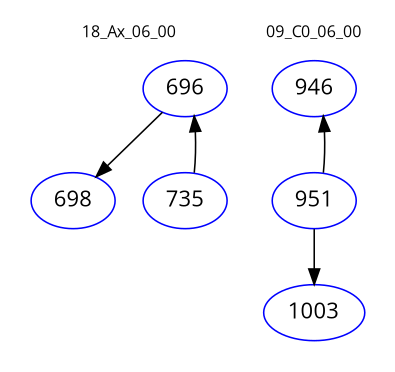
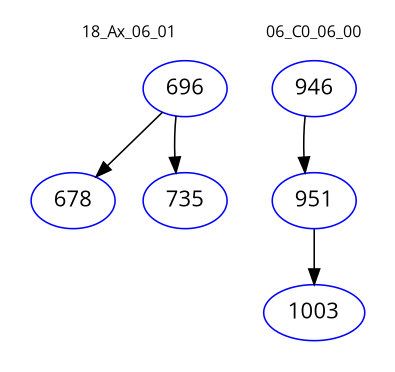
cluster "18_Ax_06_00": label "18_Ax_06_00" -> "18_Ax_06_01"
cluster "09_C0_06_00": label "09_C0_06_00" -> "06_C0_06_00"
edge "735" -> "696": reversed
edge "951" -> "946": reversed
node "698": label "698" -> "678"
